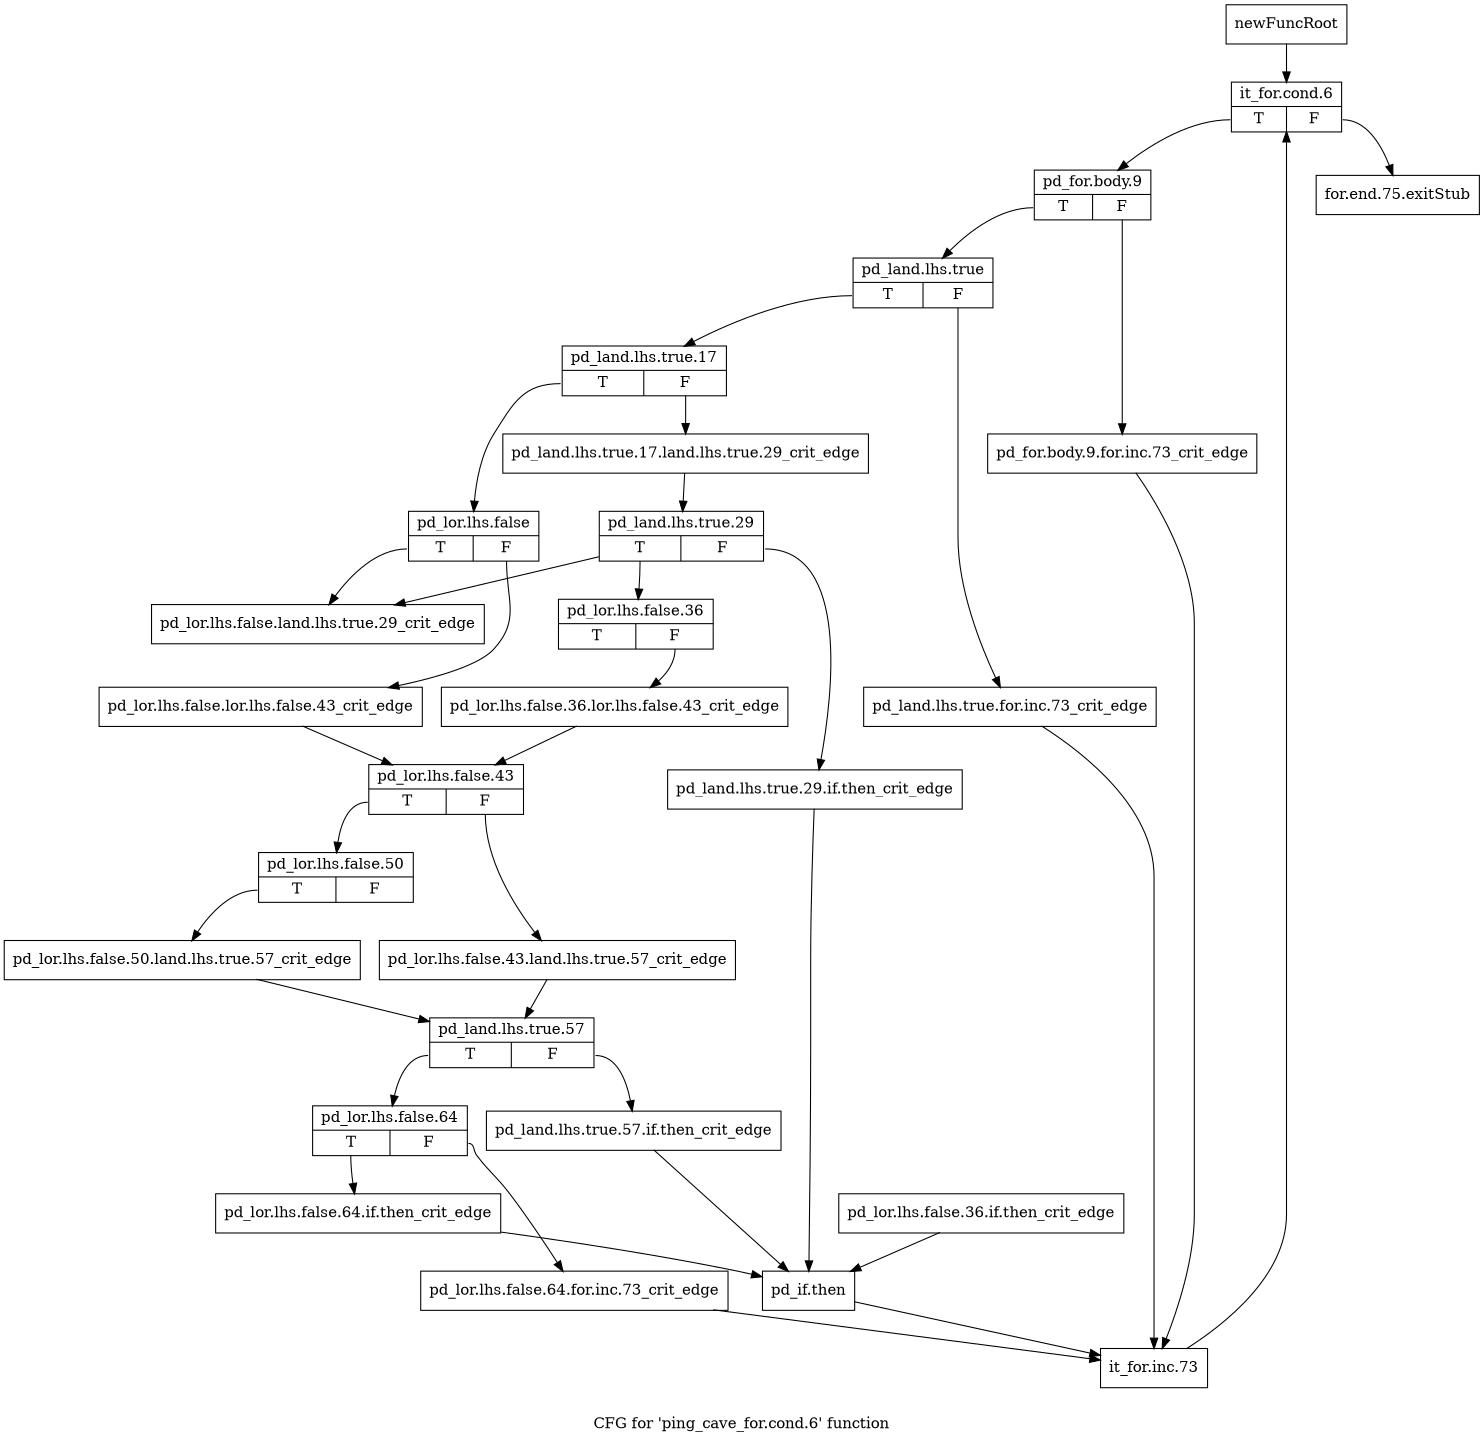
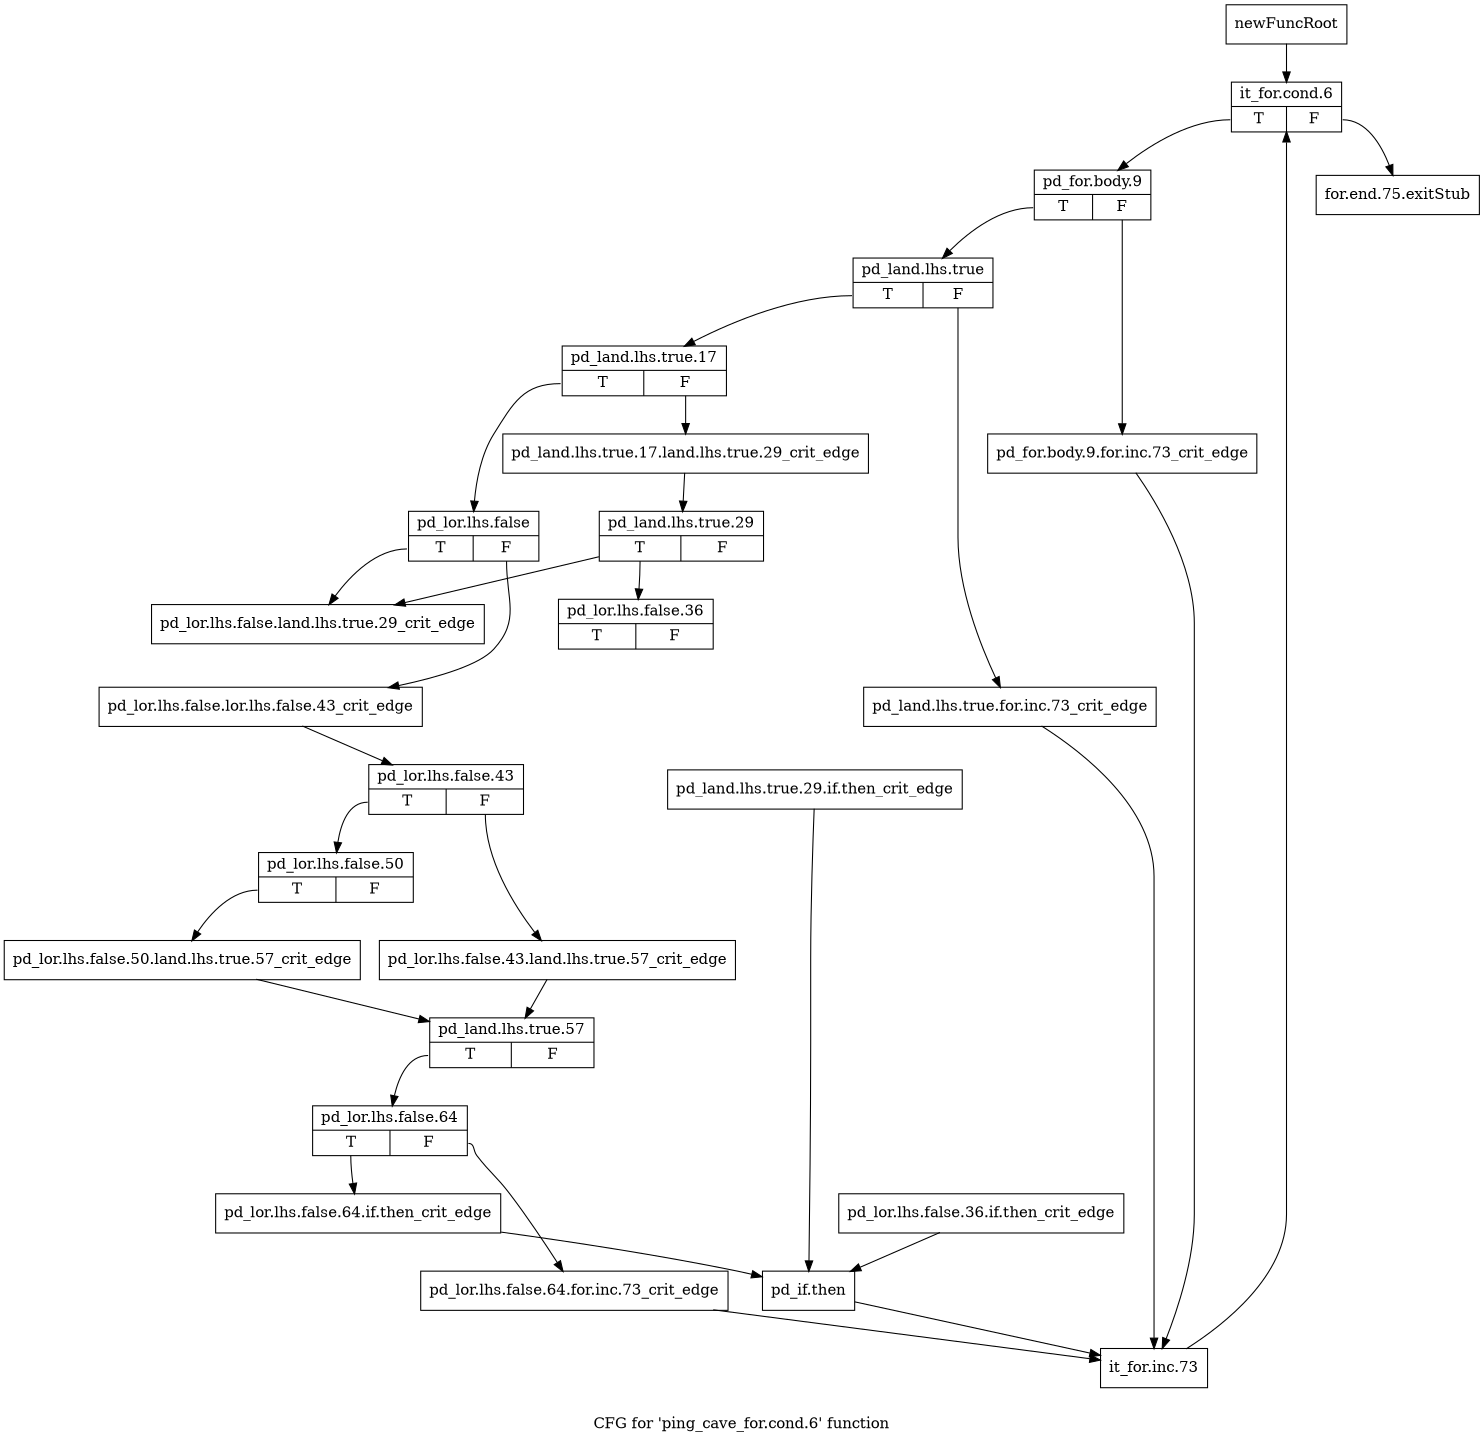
edge "pd_land.lhs.true.29" -> "pd_land.lhs.true.29.if.then_crit_edge": removed
node "pd_lor.lhs.false.36.lor.lhs.false.43_crit_edge": removed
node "pd_land.lhs.true.57.if.then_crit_edge": removed
